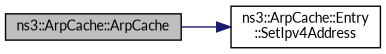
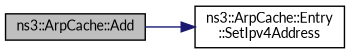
node "ns3::ArpCache::ArpCache": label "ns3::ArpCache::ArpCache" -> "ns3::ArpCache::Add"
